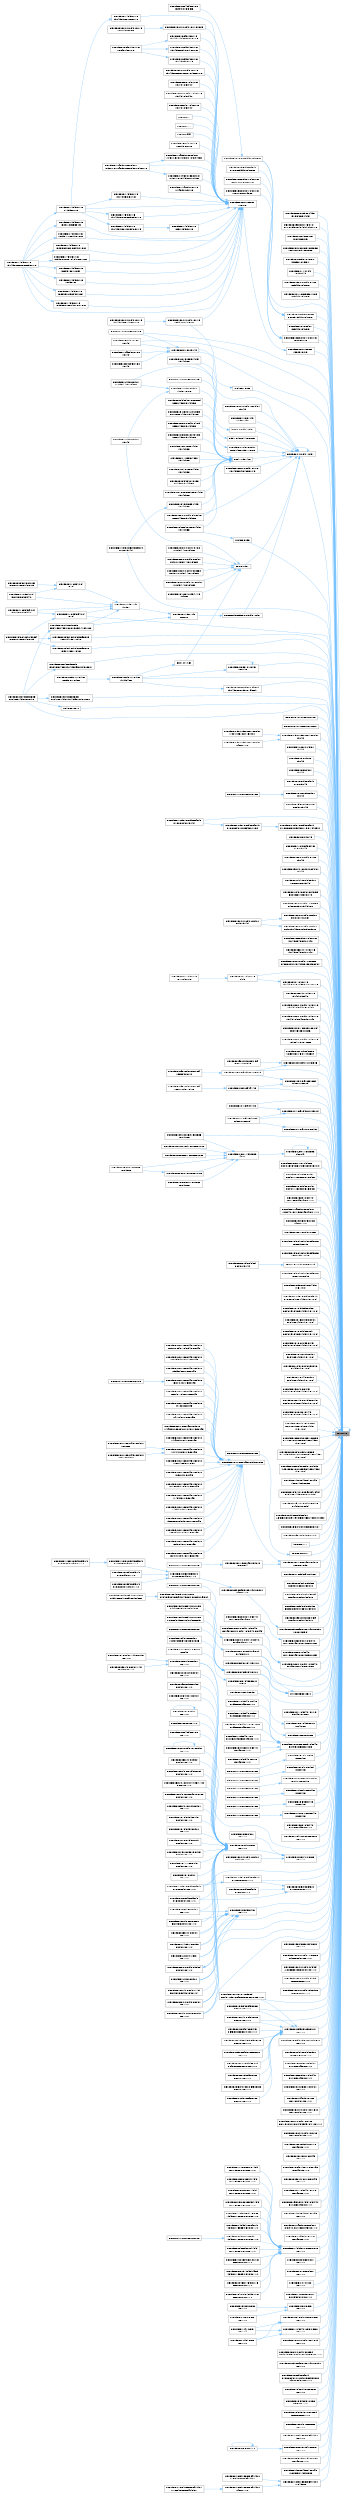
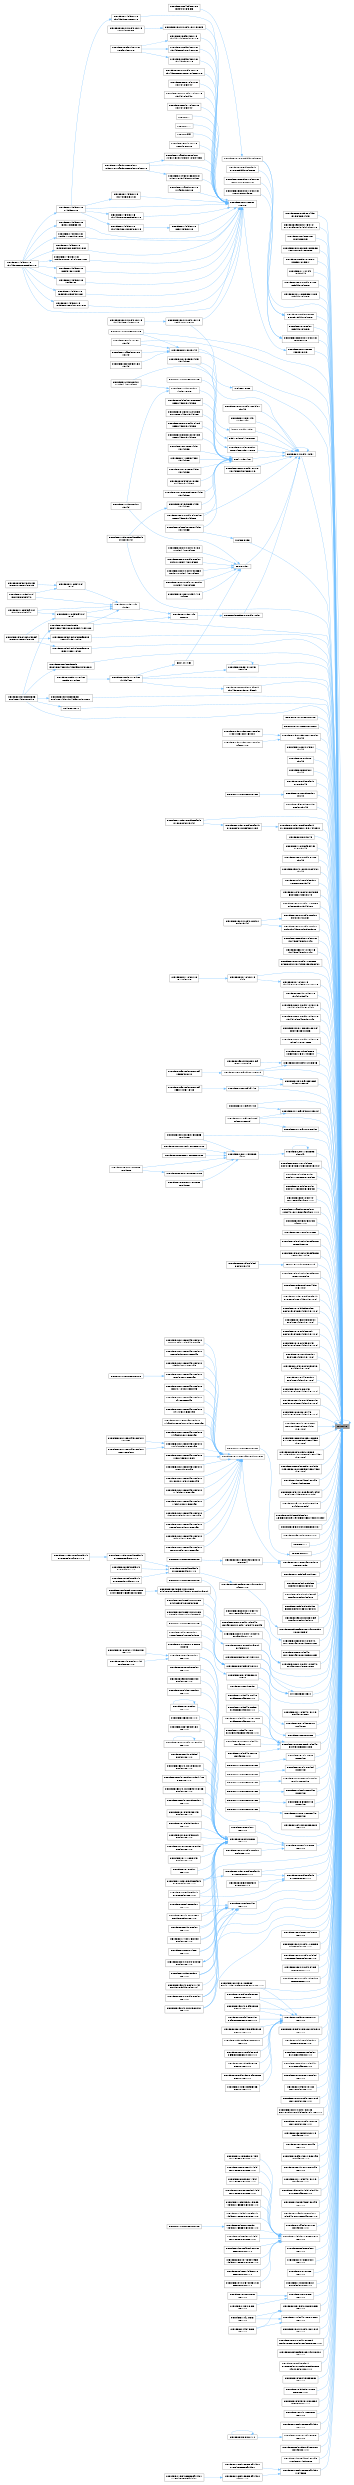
node "ore::data::CDSVolatility CurveConfig::toXML": removed
